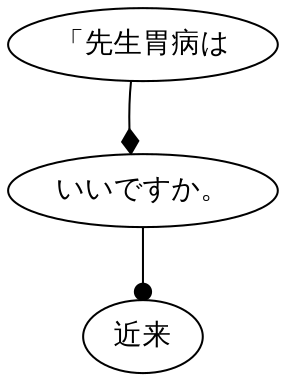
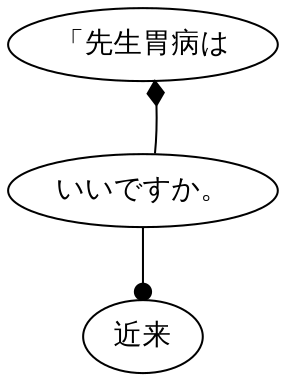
edge "「先生胃病は" -> "いいですか。": reversed
